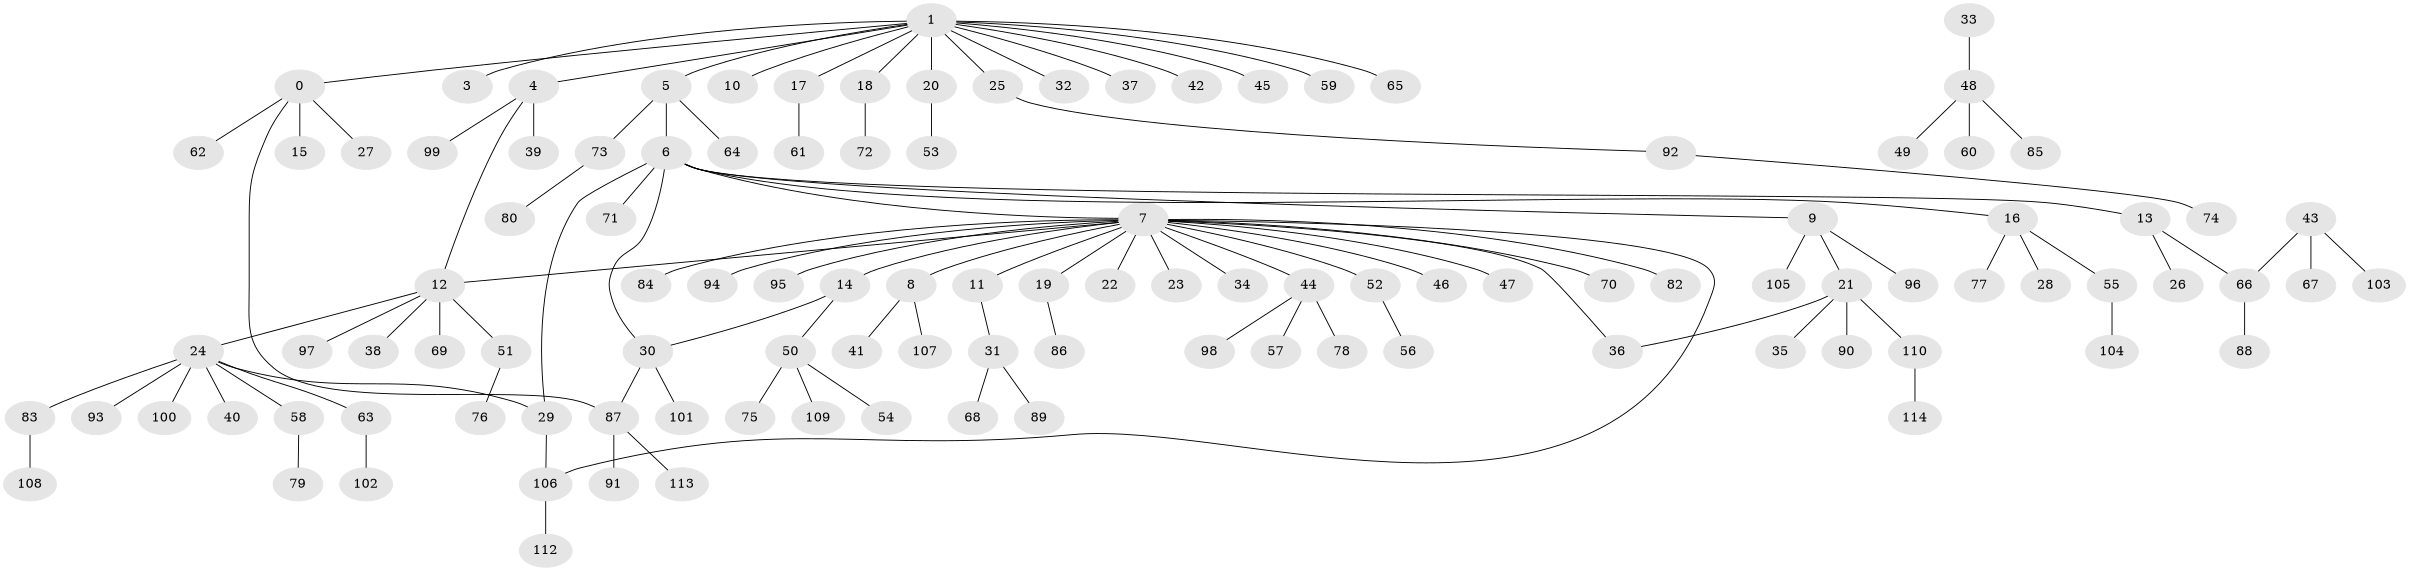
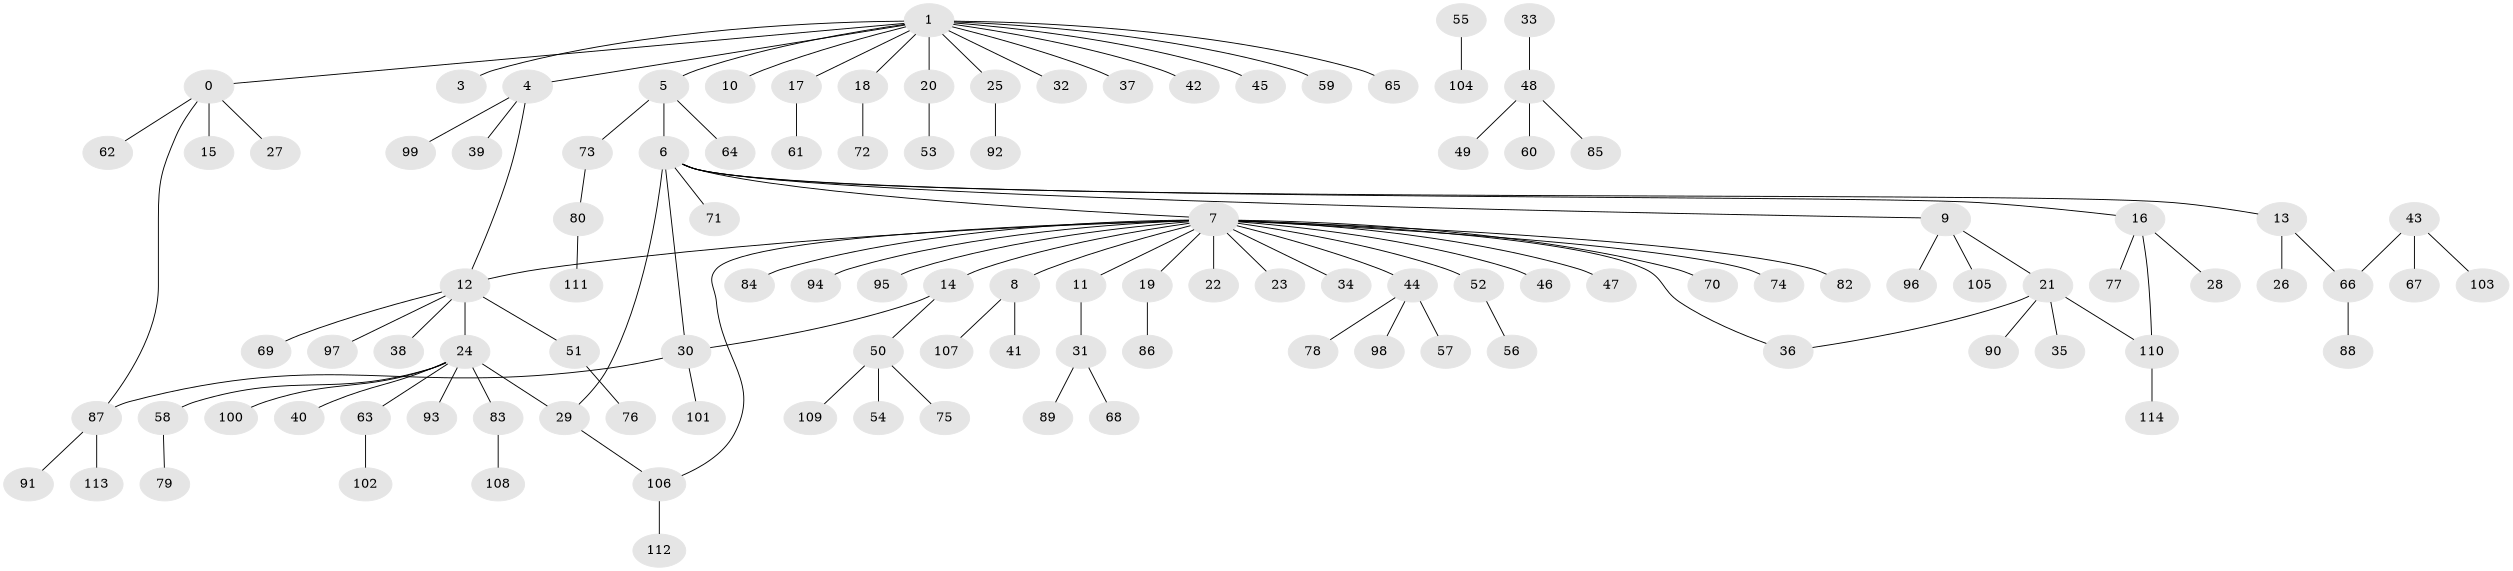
edge "92" -- "74": now "7" -- "74"
edge "16" -- "55": now "16" -- "110"
node "111": added
